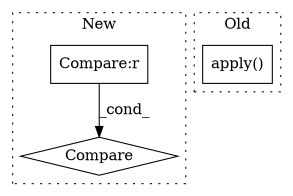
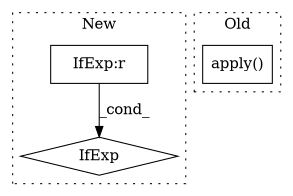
node "Compare:r": label "Compare:r" -> "IfExp:r"
node "Compare": label "Compare" -> "IfExp"
